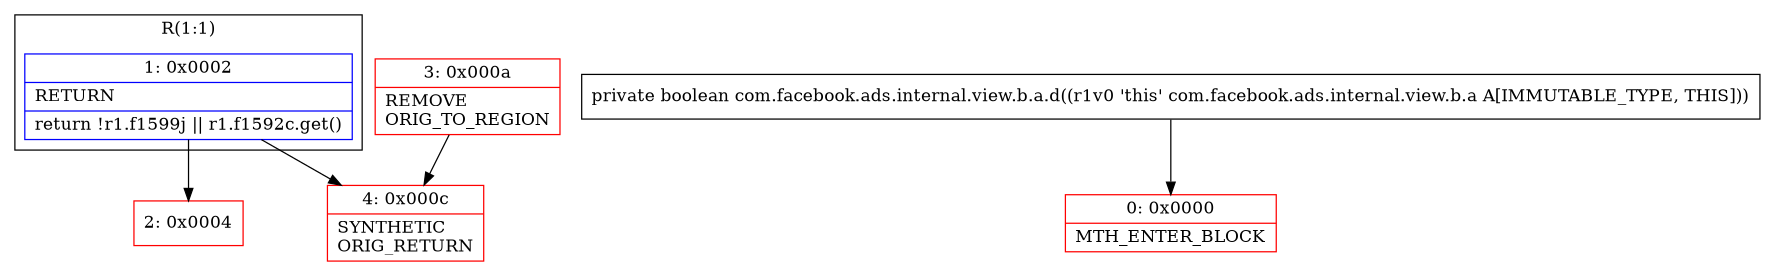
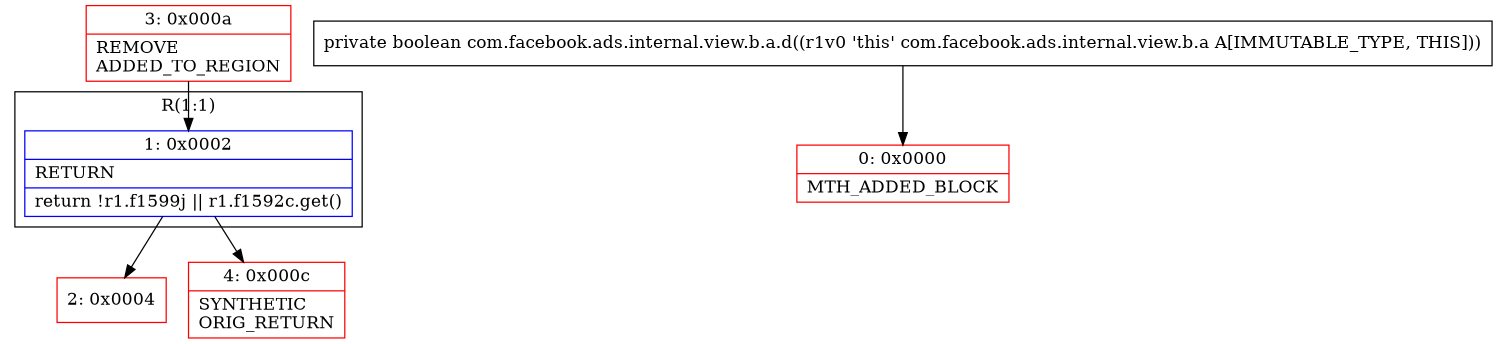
node "3: 0x000a": text "ORIG_TO_REGION" -> "ADDED_TO_REGION"
edge "3: 0x000a" -> "4: 0x000c": now "3: 0x000a" -> "1: 0x0002"
node "0: 0x0000": text "MTH_ENTER_BLOCK" -> "MTH_ADDED_BLOCK"
